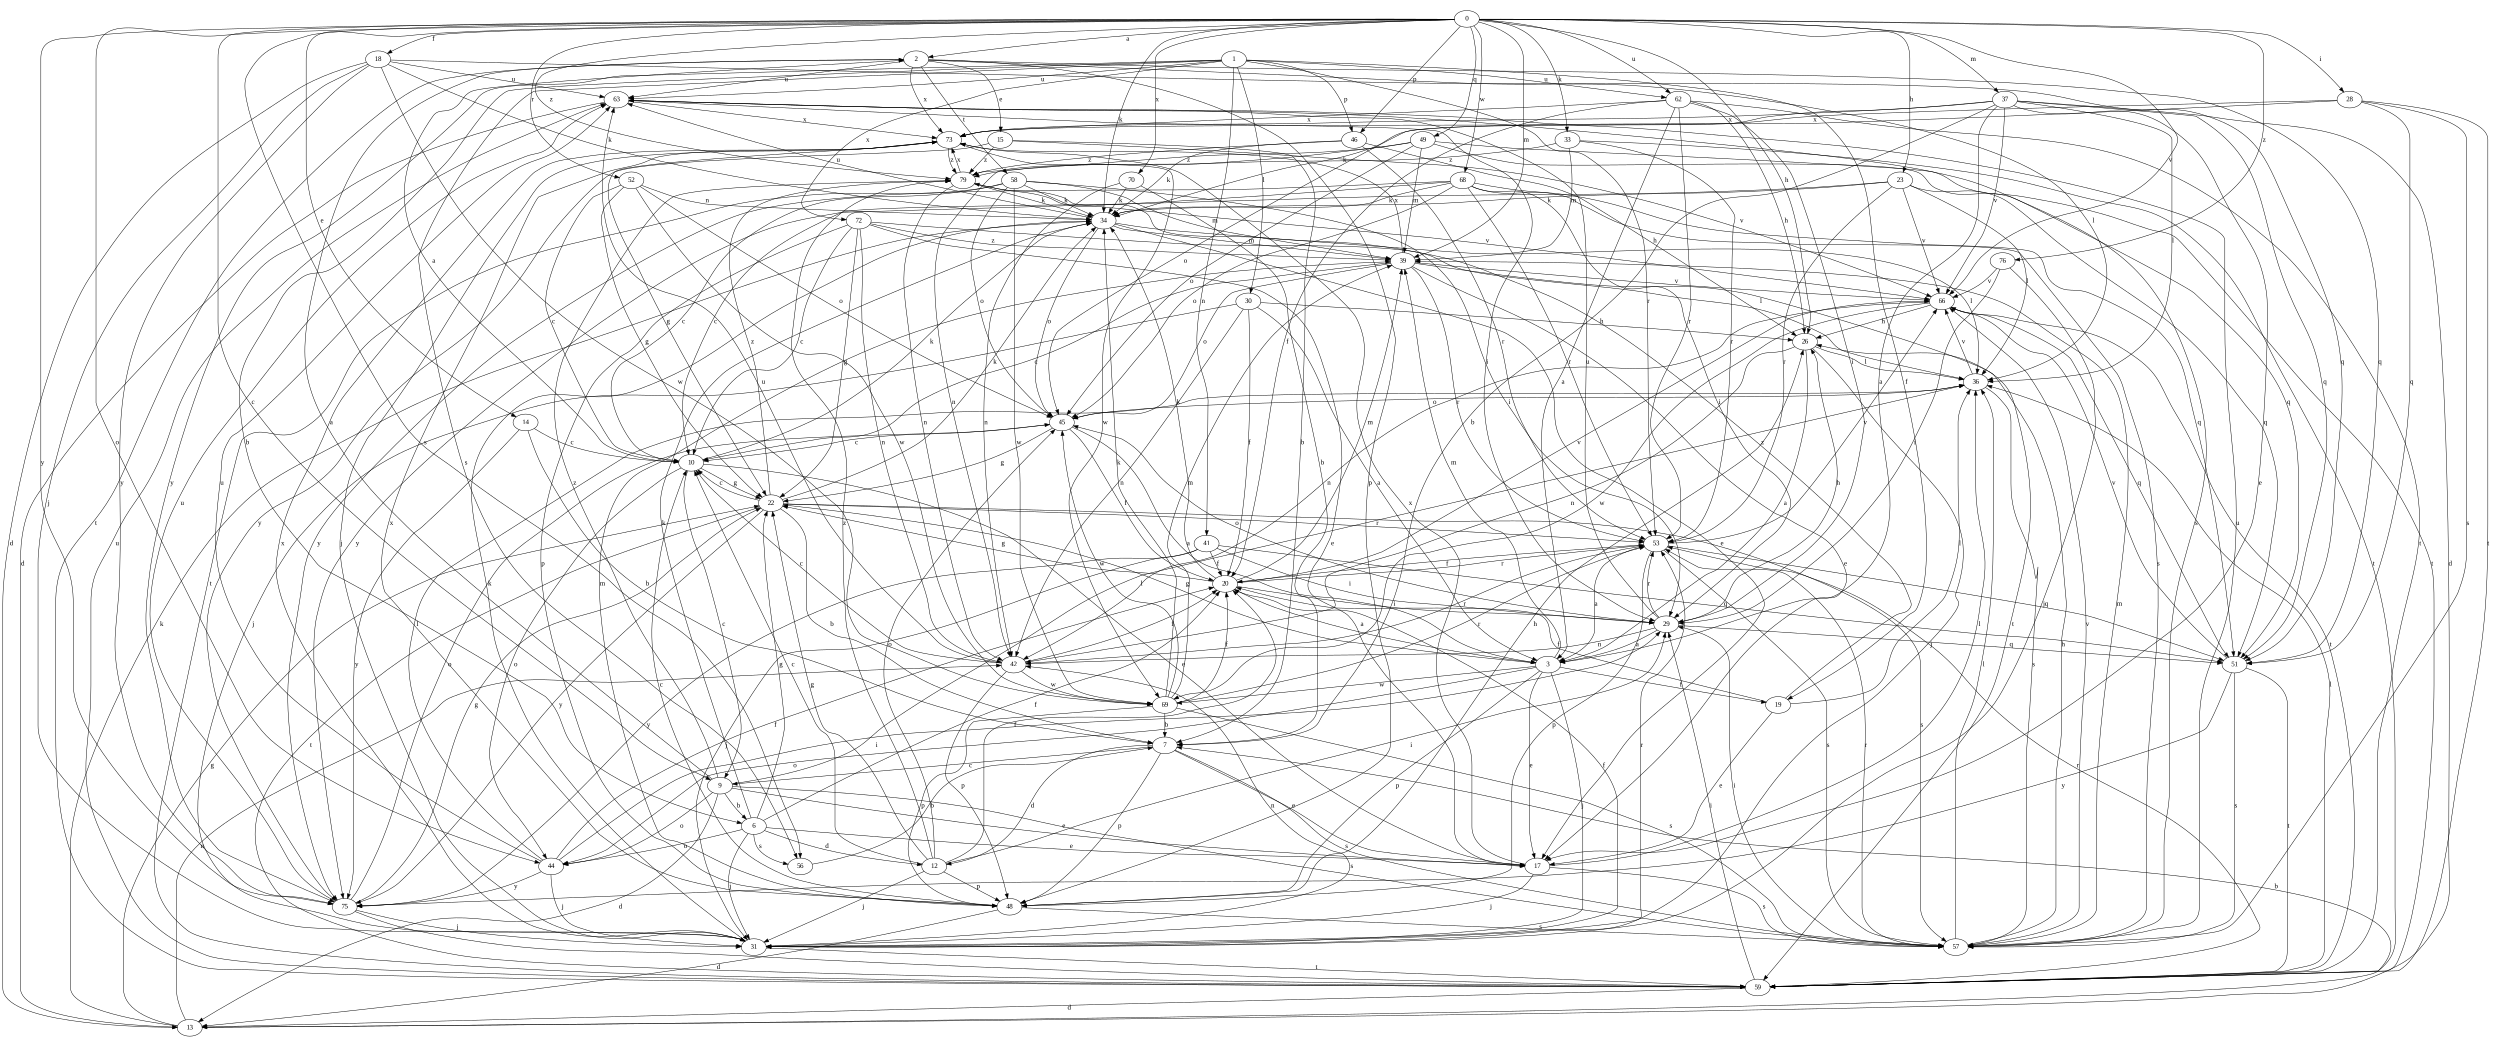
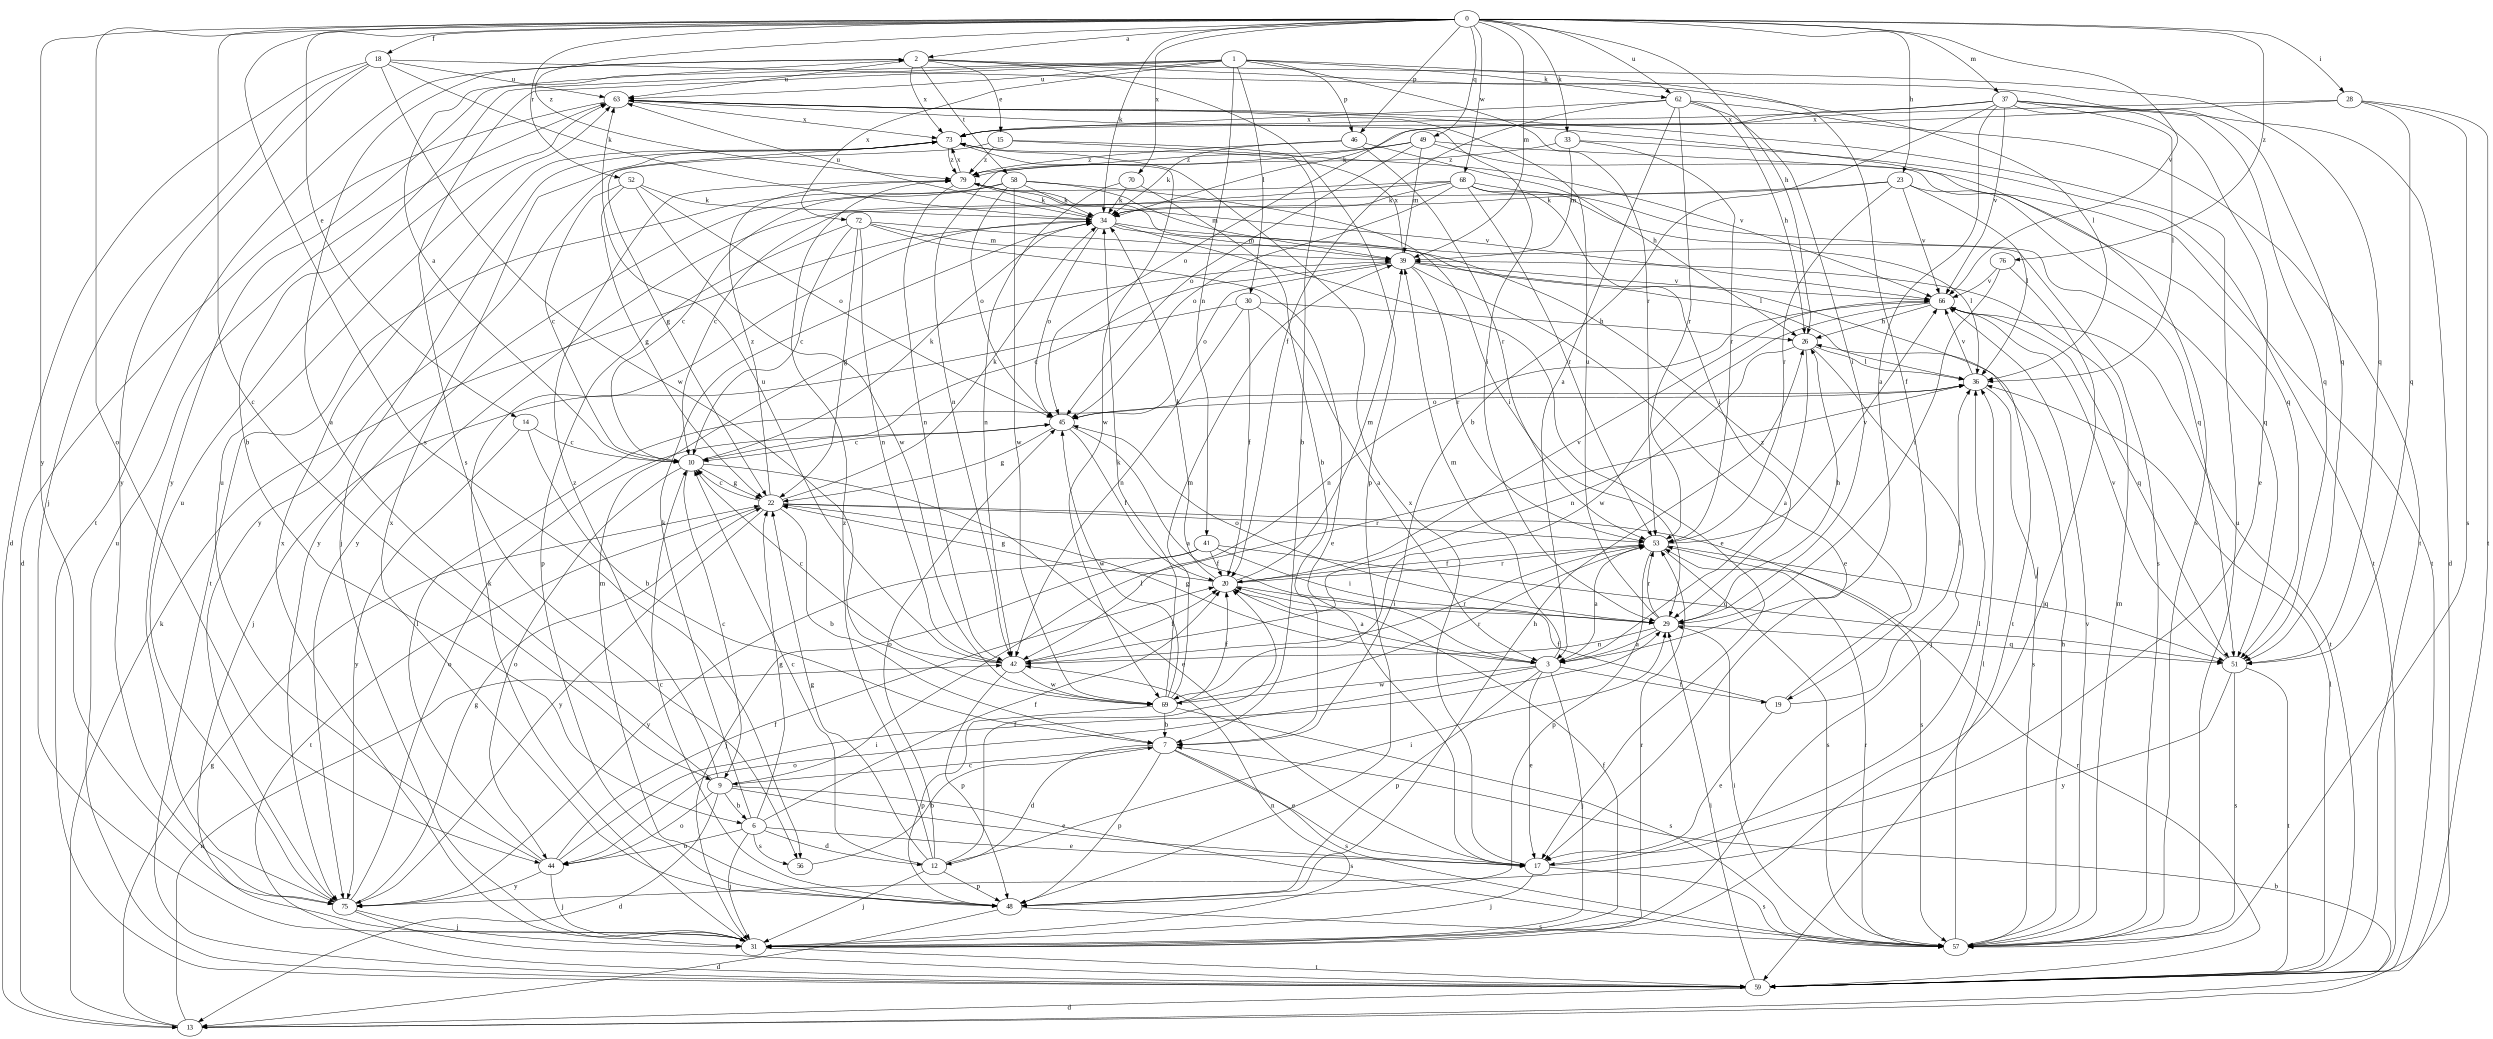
edge "1" -> "62": label "u" -> "k"
edge "52" -> "34": label "n" -> "k"
edge "72" -> "39": label "z" -> "m"
